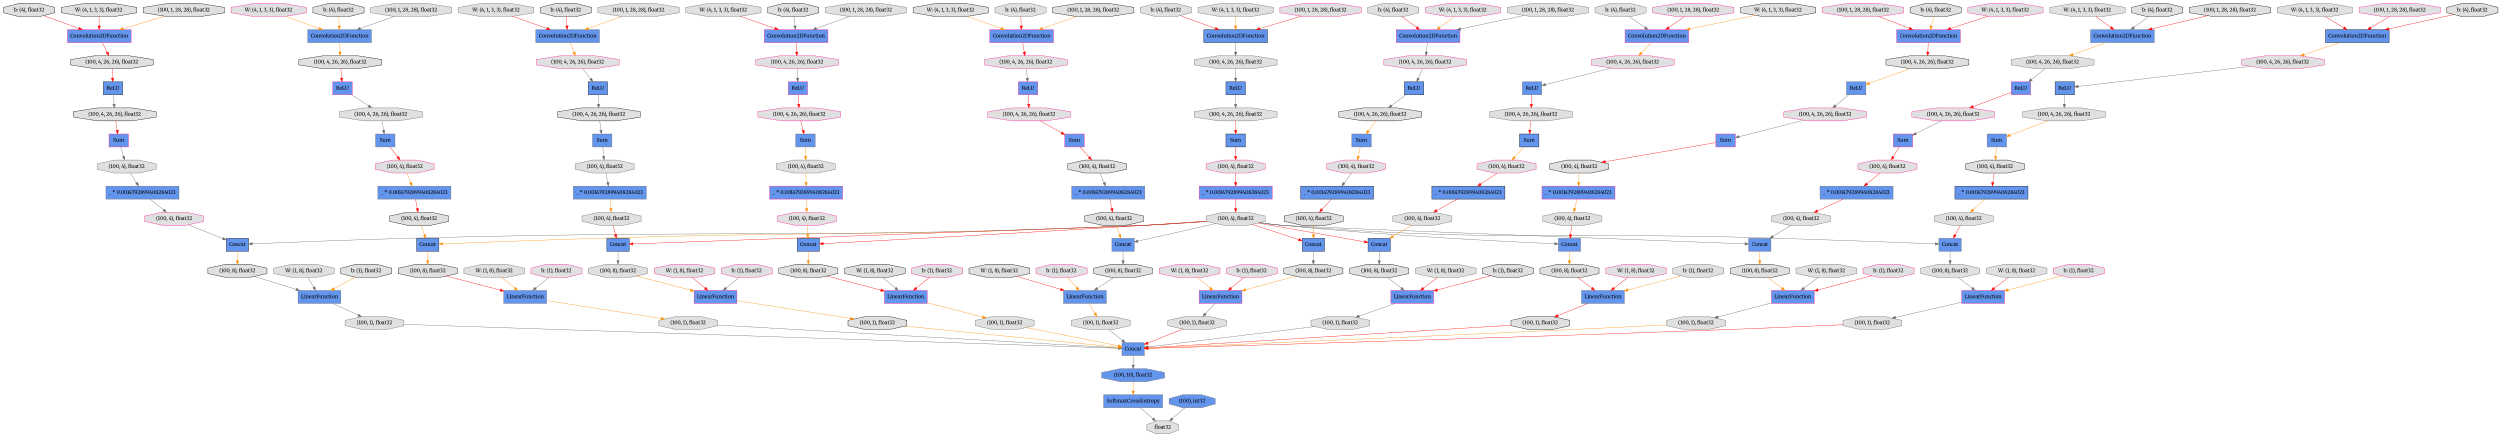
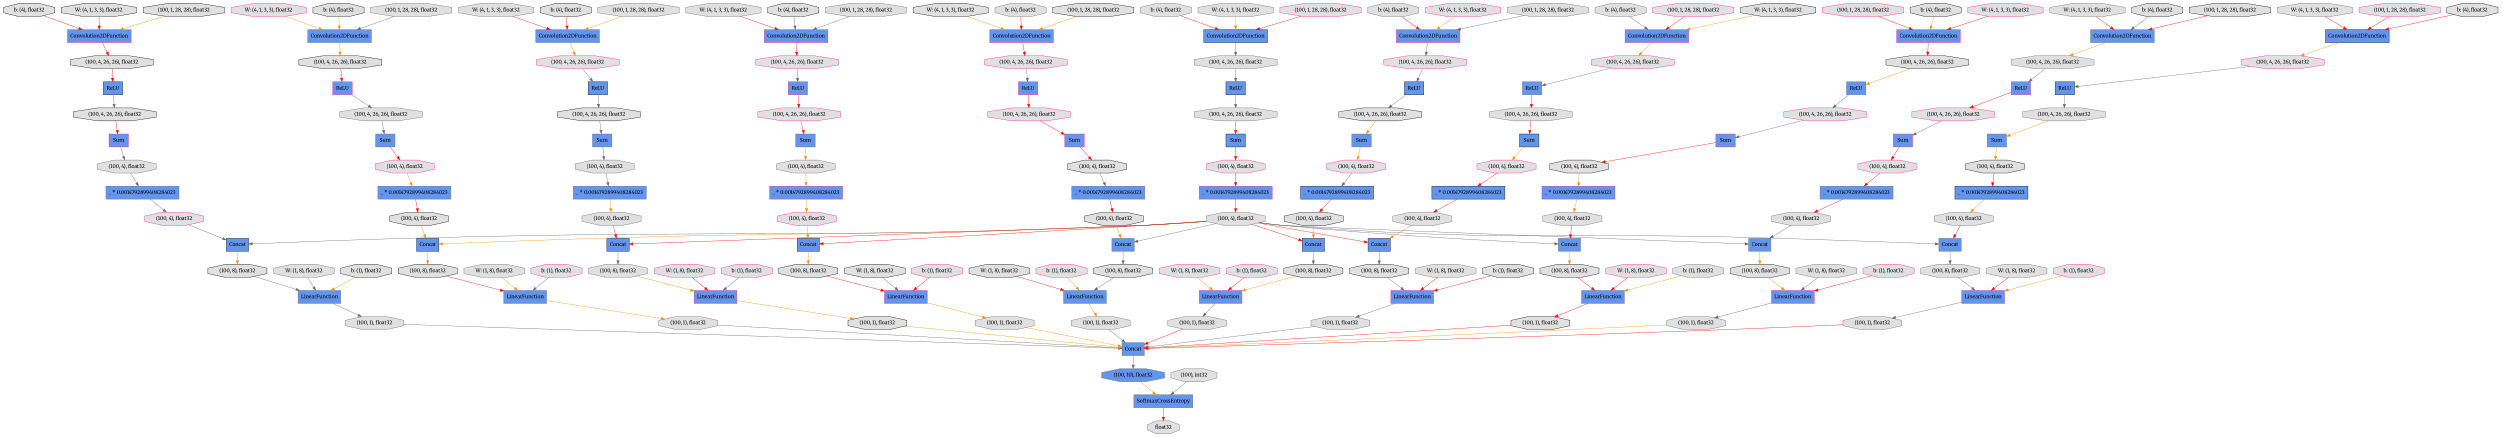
node "(100), int32": fillcolor #6495ed -> #e0e0e0
edge "SoftmaxCrossEntropy" -> "float32": color gray40 -> red
edge "(100), int32" -> "float32": now "(100), int32" -> "SoftmaxCrossEntropy"
